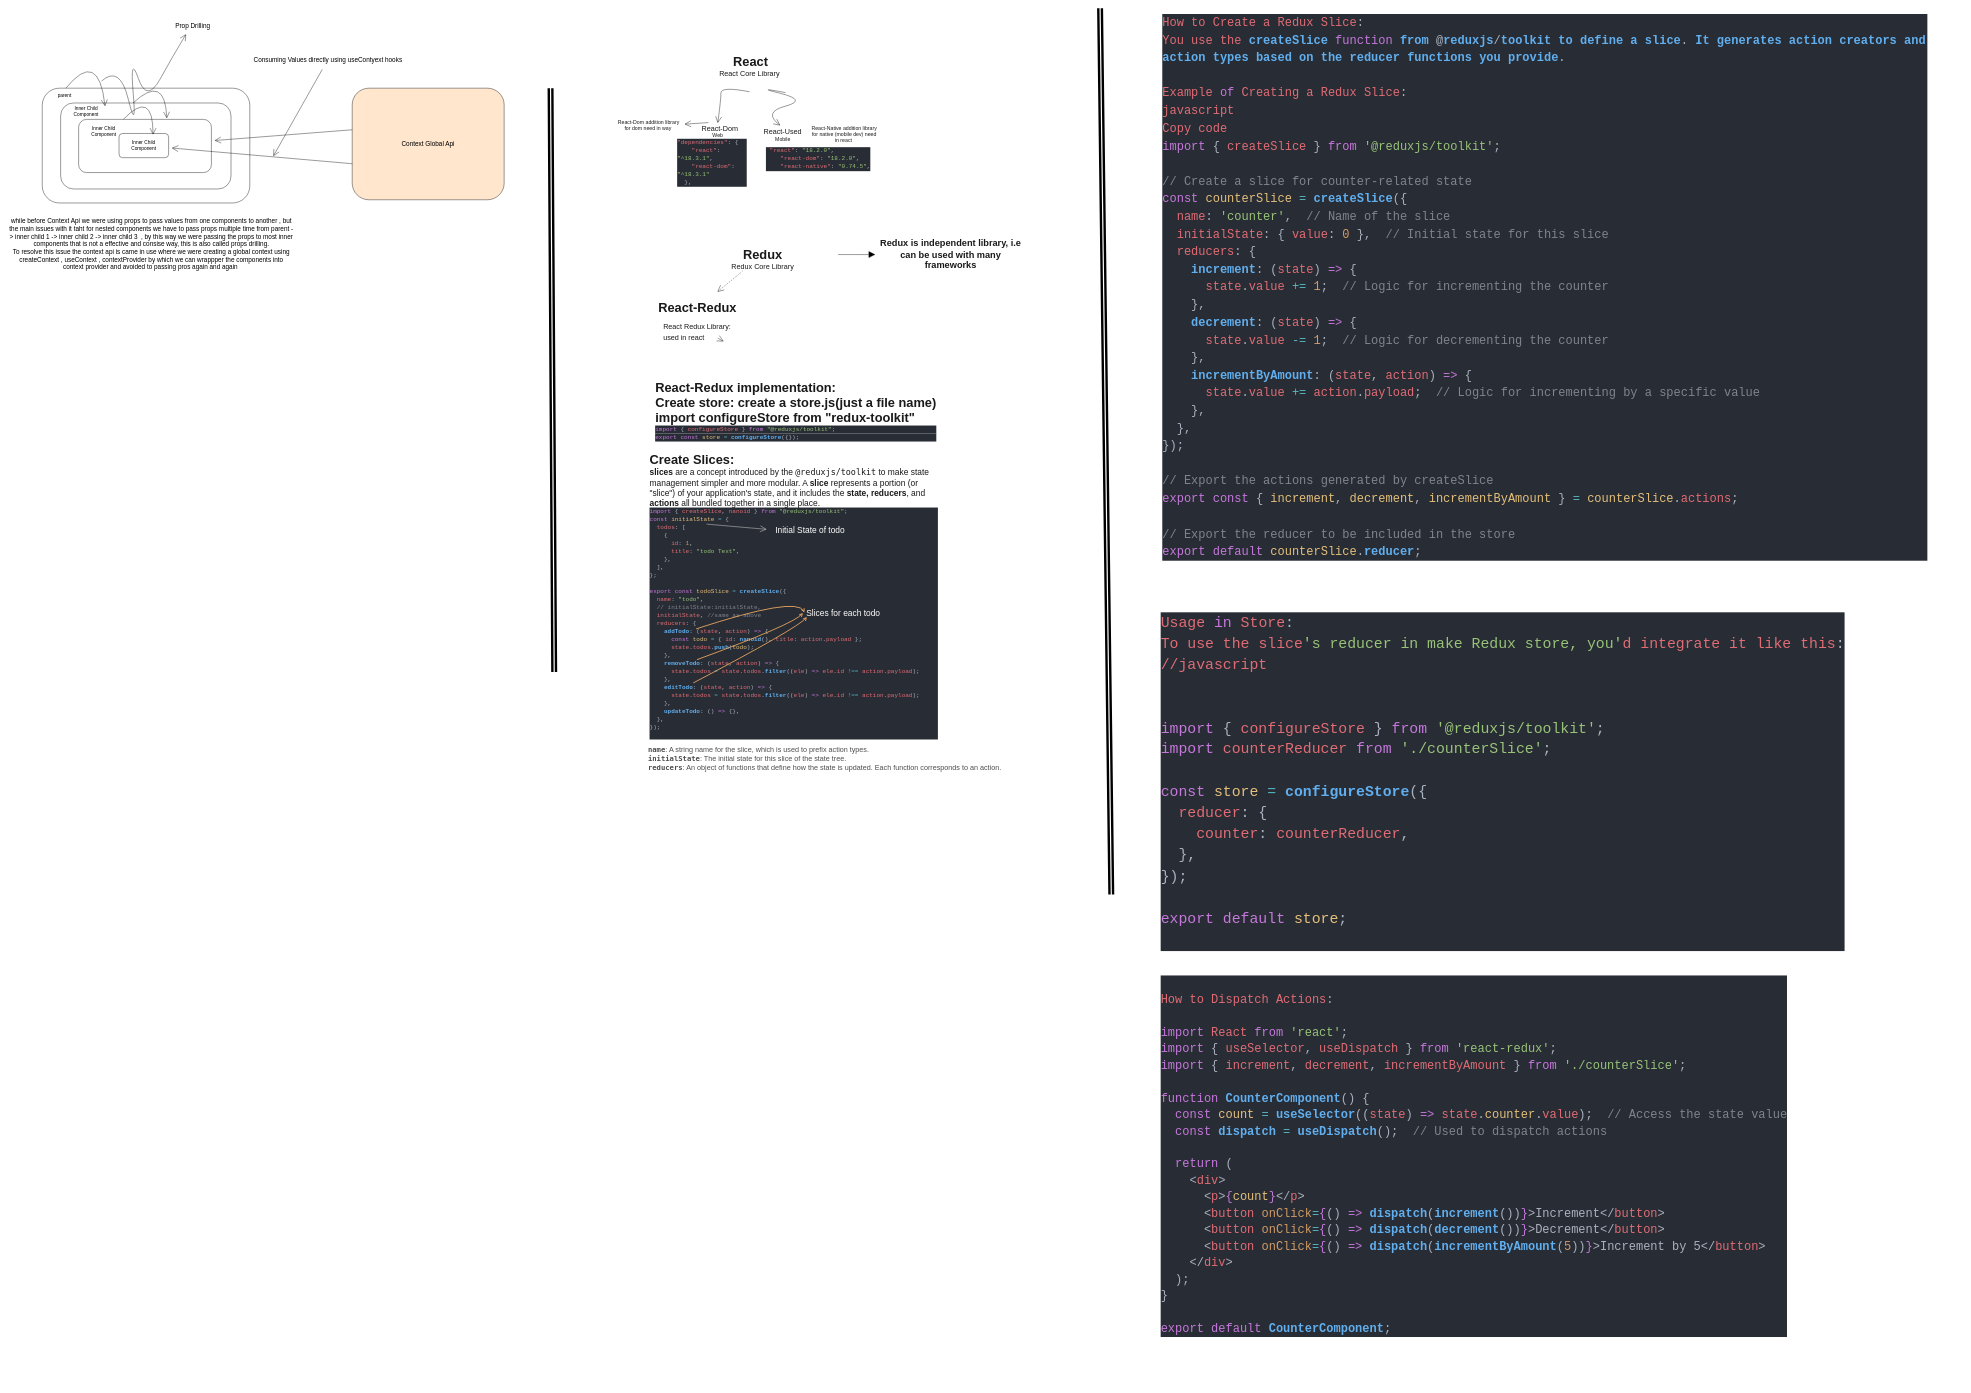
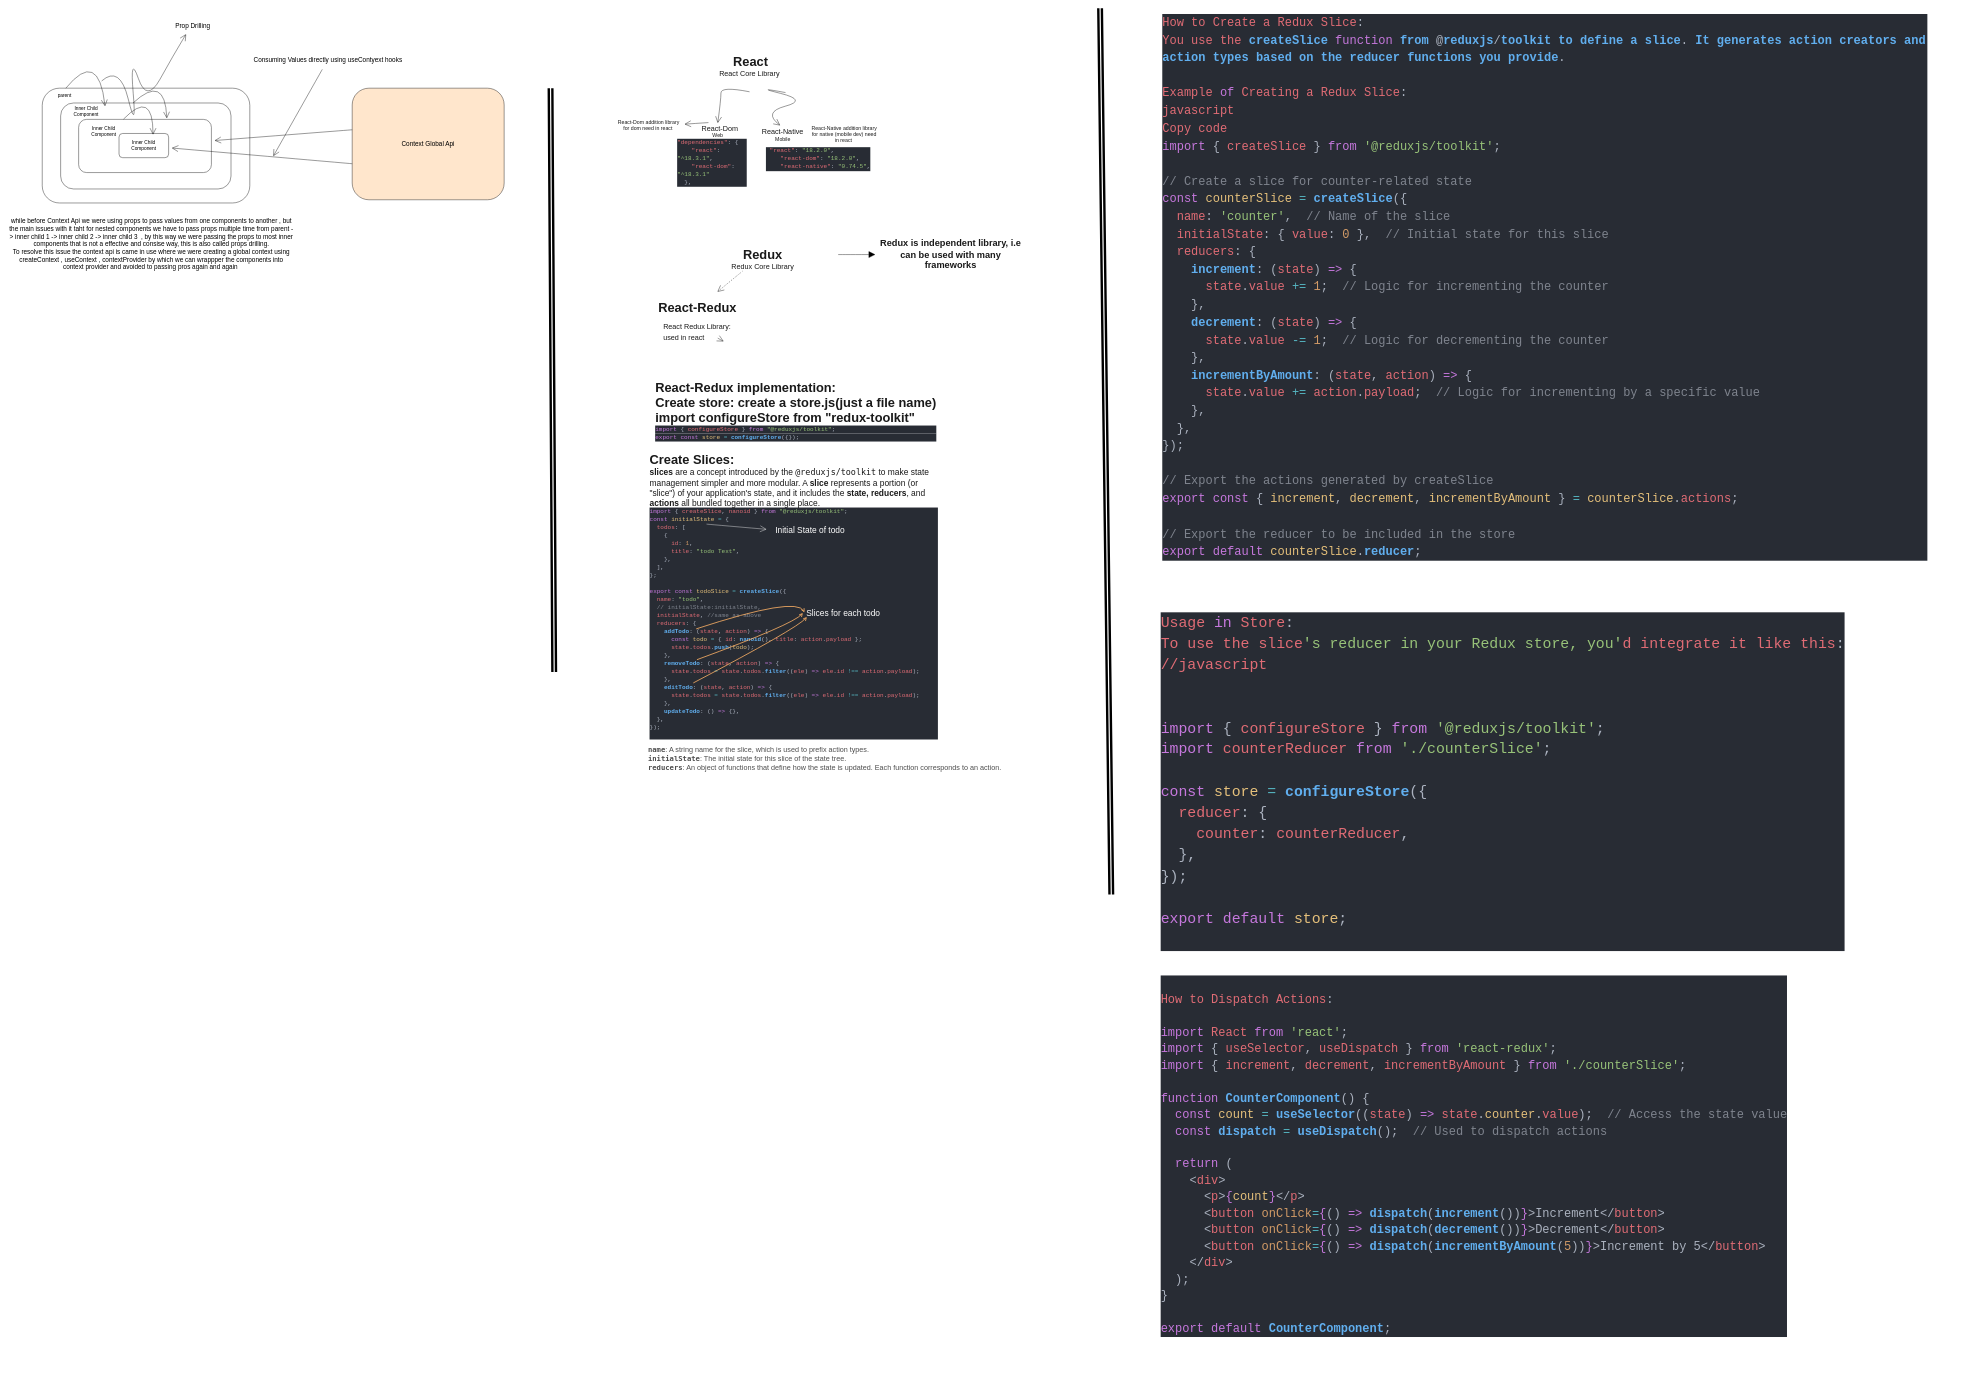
node "React-Dom addition library for dom need in way": label "React-Dom addition library for dom need in way" -> "React-Dom addition library for dom need in react"
node "React-Used": label "React-Used" -> "React-Native"
node "Usage in Store: To use the slice's reducer in make Redux store, you'd integrate it like this: //javascript import { configureStore } from '@reduxjs/toolkit'; import counterReducer from './counterSlice'; const store = configureStore({ reducer: { counter: counterReducer, }, }); export default store;": label "Usage in Store: To use the slice's reducer in make Redux store, you'd integrate it like this: //javascript import { configureStore } from '@reduxjs/toolkit'; import counterReducer from './counterSlice'; const store = configureStore({ reducer: { counter: counterReducer, }, }); export default store;" -> "Usage in Store: To use the slice's reducer in your Redux store, you'd integrate it like this: //javascript import { configureStore } from '@reduxjs/toolkit'; import counterReducer from './counterSlice'; const store = configureStore({ reducer: { counter: counterReducer, }, }); export default store;"
